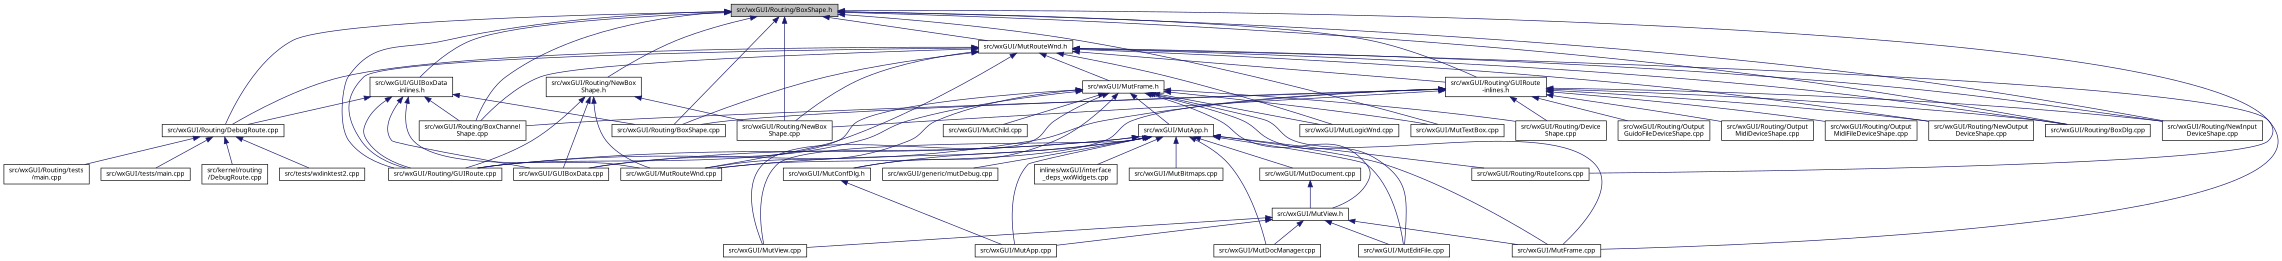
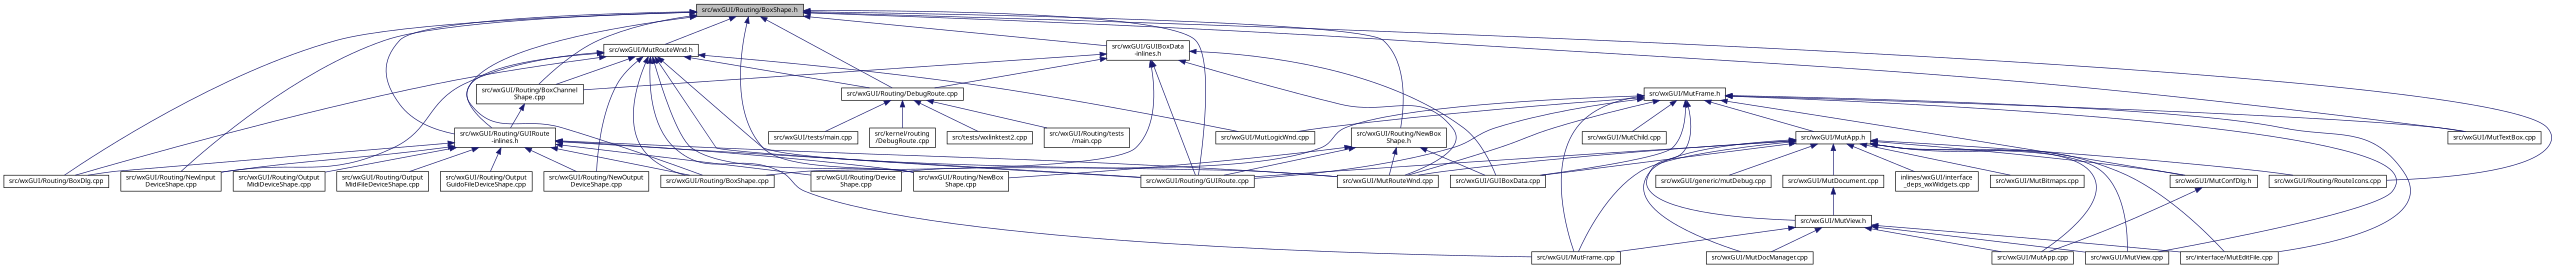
edge "src/wxGUI/MutFrame.h" -> "src/wxGUI/MutRouteWnd.h": removed
edge "src/wxGUI/Routing/BoxChannel Shape.cpp" -> "src/wxGUI/Routing/GUIRoute -inlines.h": reversed
node "src/wxGUI/MutEditFile.cpp": label "src/wxGUI/MutEditFile.cpp" -> "src/interface/MutEditFile.cpp"
